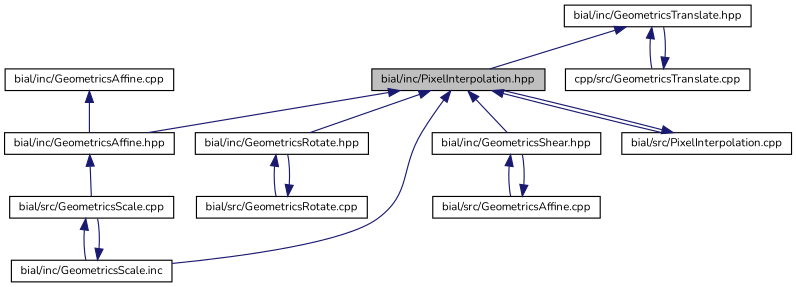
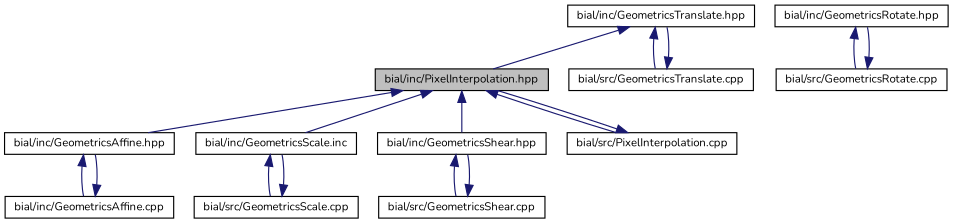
node "cpp/src/GeometricsTranslate.cpp": label "cpp/src/GeometricsTranslate.cpp" -> "bial/src/GeometricsTranslate.cpp"
edge "bial/inc/GeometricsRotate.hpp" -> "bial/inc/PixelInterpolation.hpp": removed
edge "bial/src/GeometricsScale.cpp" -> "bial/inc/GeometricsAffine.hpp": now "bial/inc/GeometricsAffine.cpp" -> "bial/inc/GeometricsAffine.hpp"
node "bial/src/GeometricsAffine.cpp": label "bial/src/GeometricsAffine.cpp" -> "bial/src/GeometricsShear.cpp"
